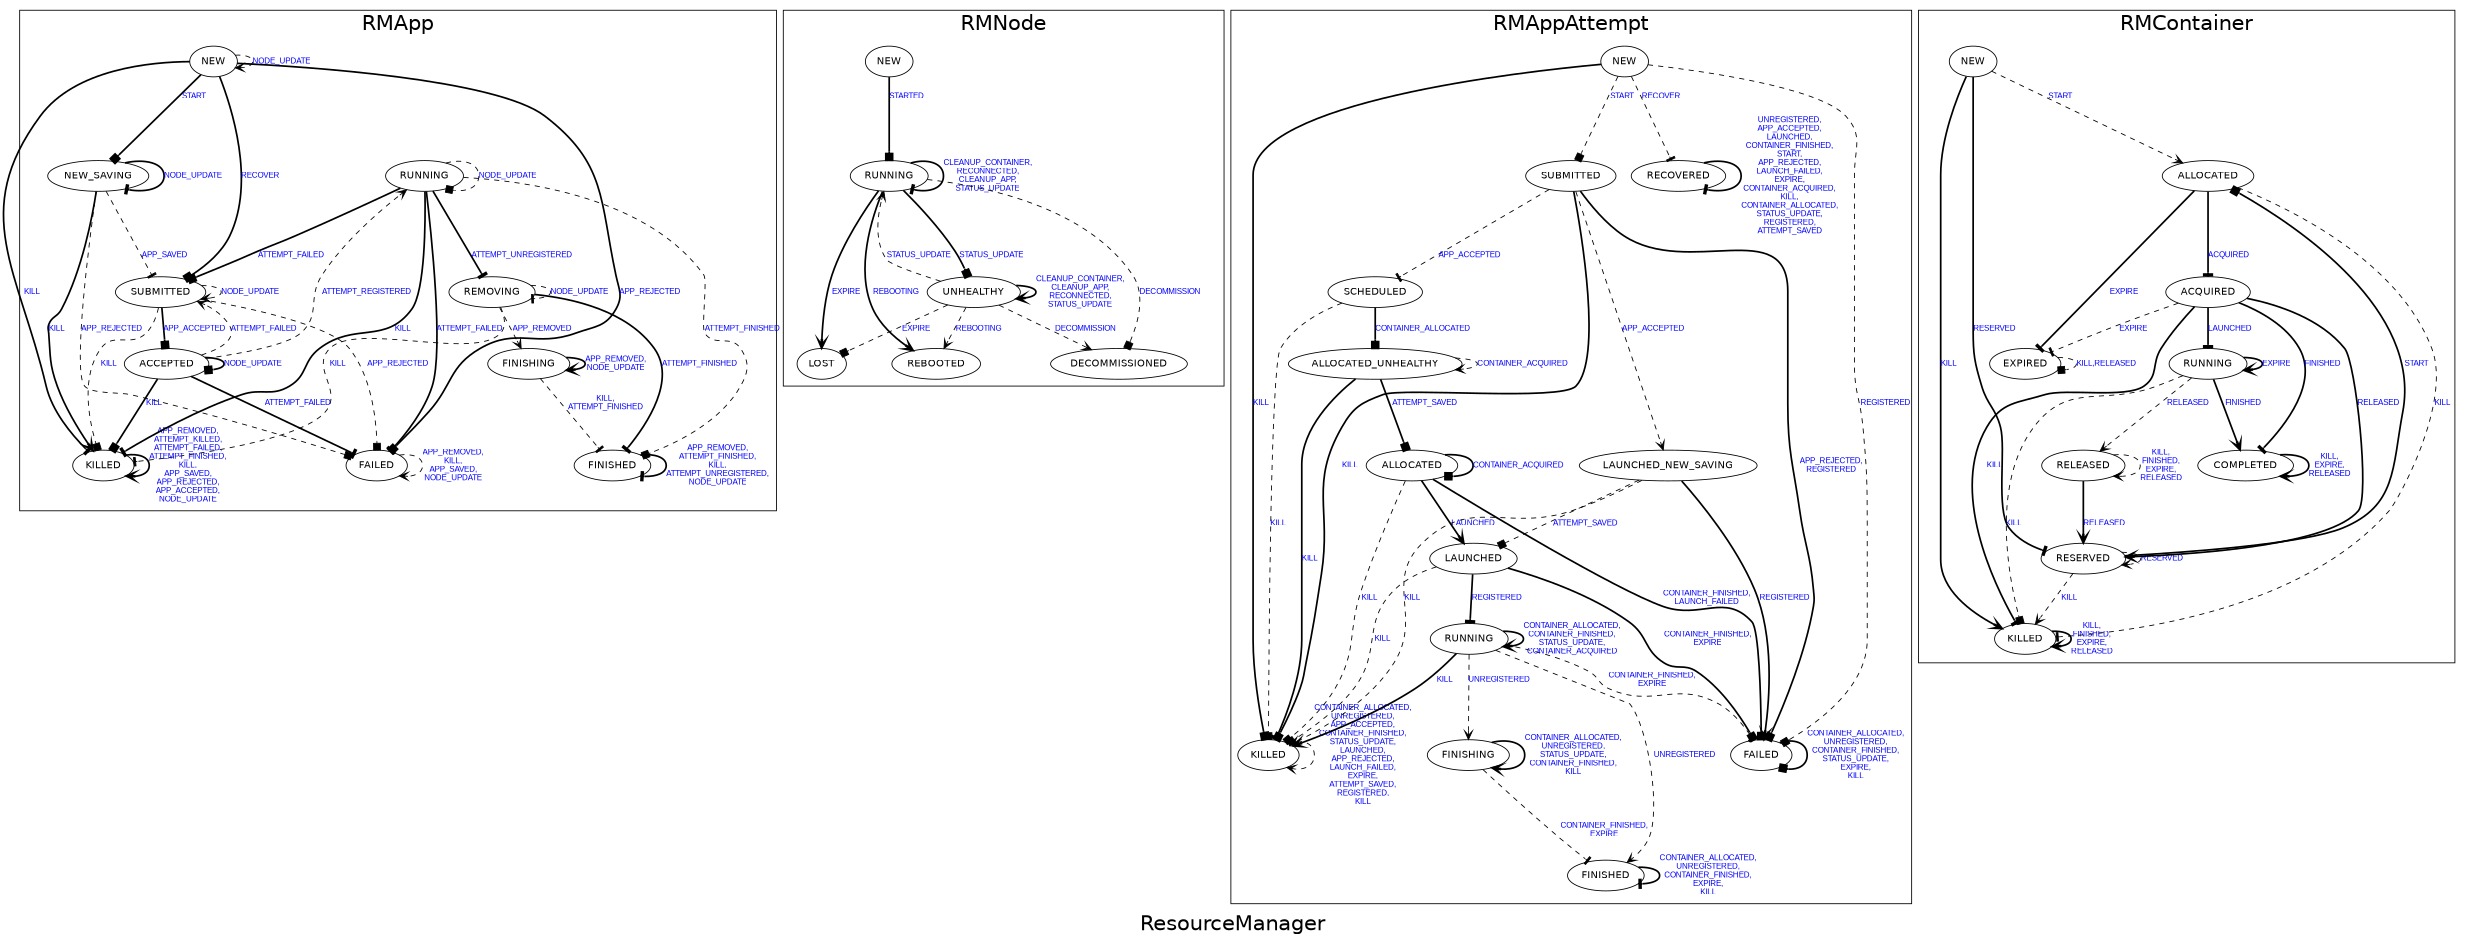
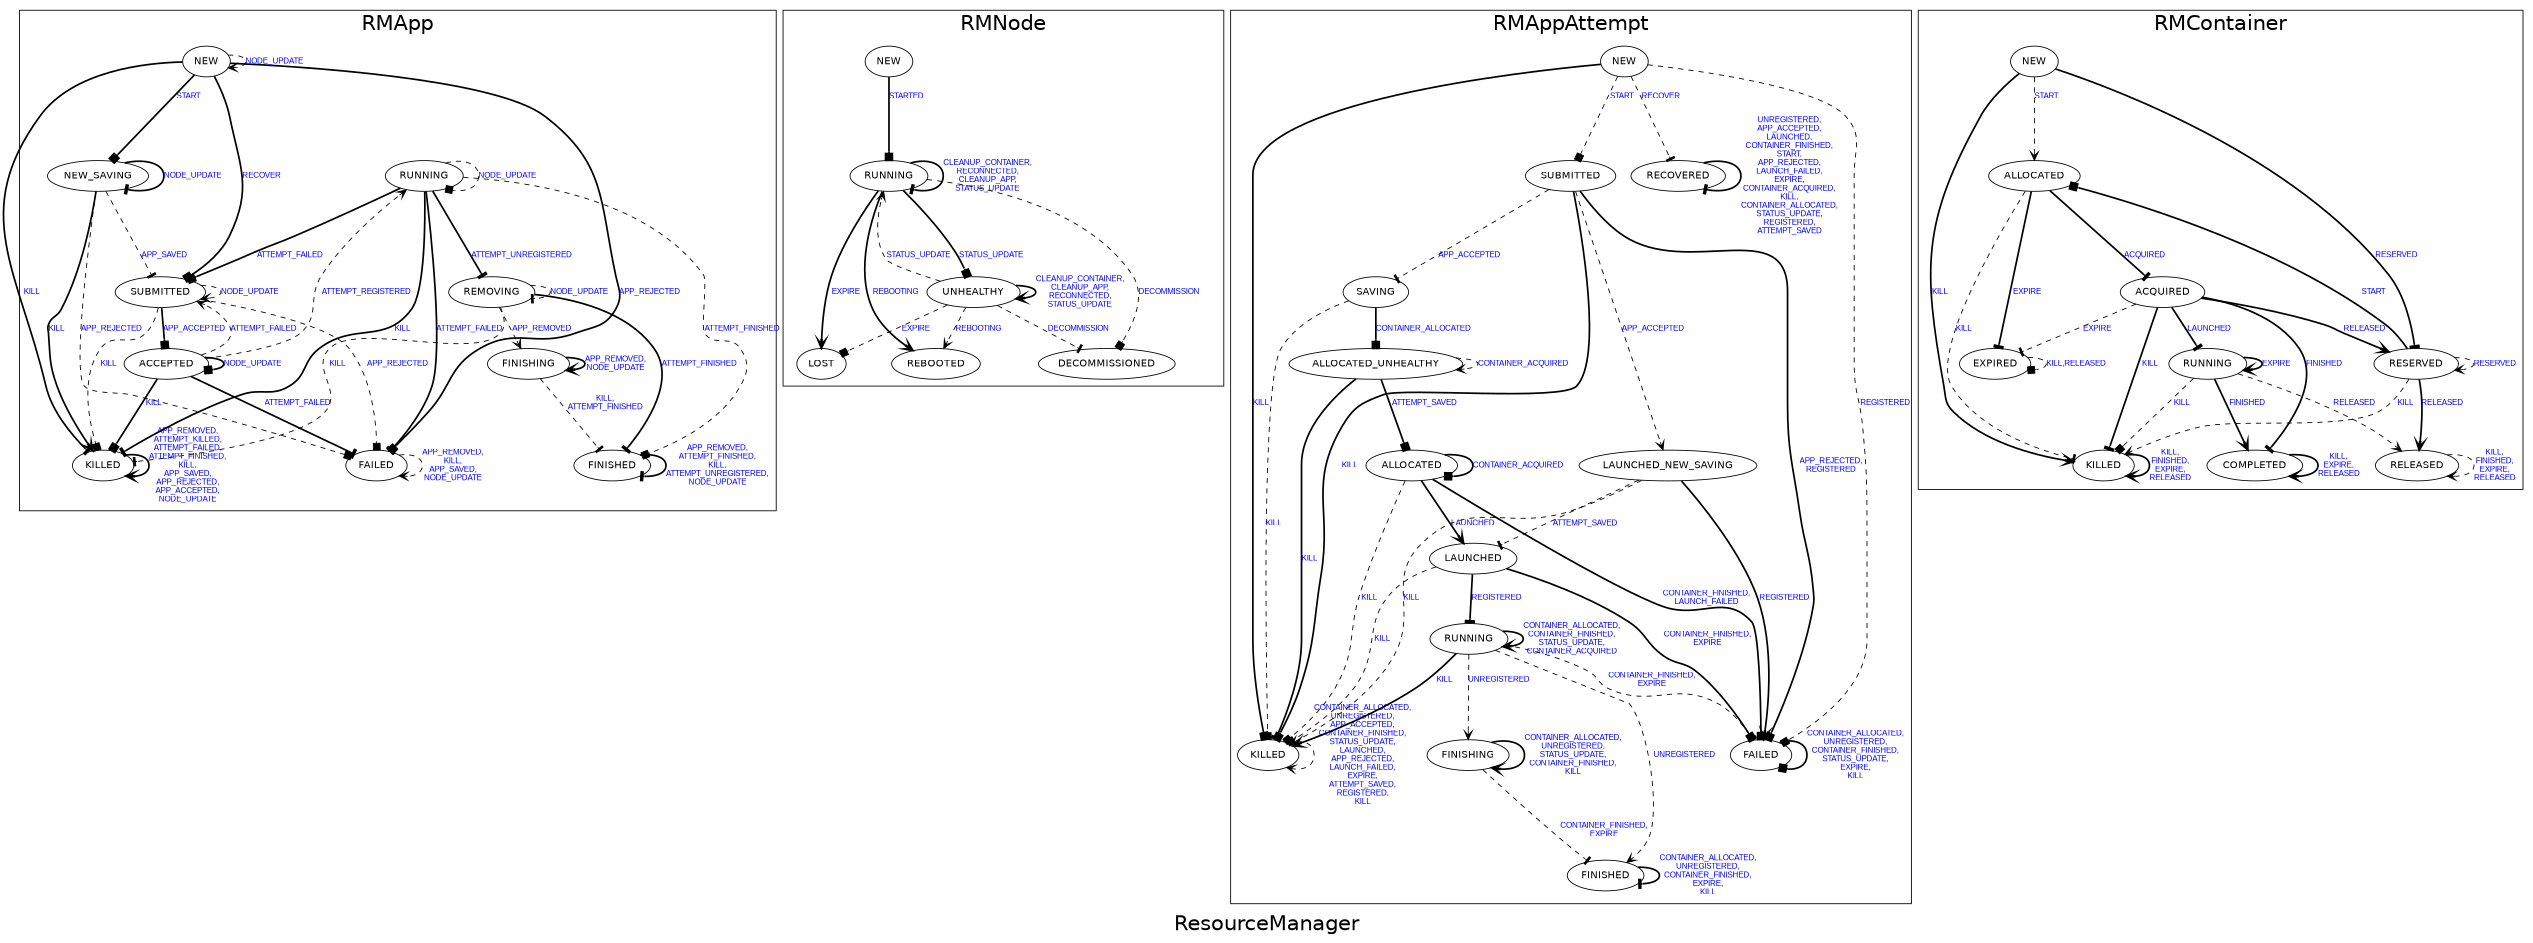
node "SCHEDULED": label "SCHEDULED" -> "SAVING"
edge "UNHEALTHY" -> "DECOMMISSIONED": arrowhead vee -> tee
edge "RELEASED" -> "RESERVED": reversed
edge "LAUNCHED_NEW_SAVING" -> "LAUNCHED": arrowhead box -> tee
